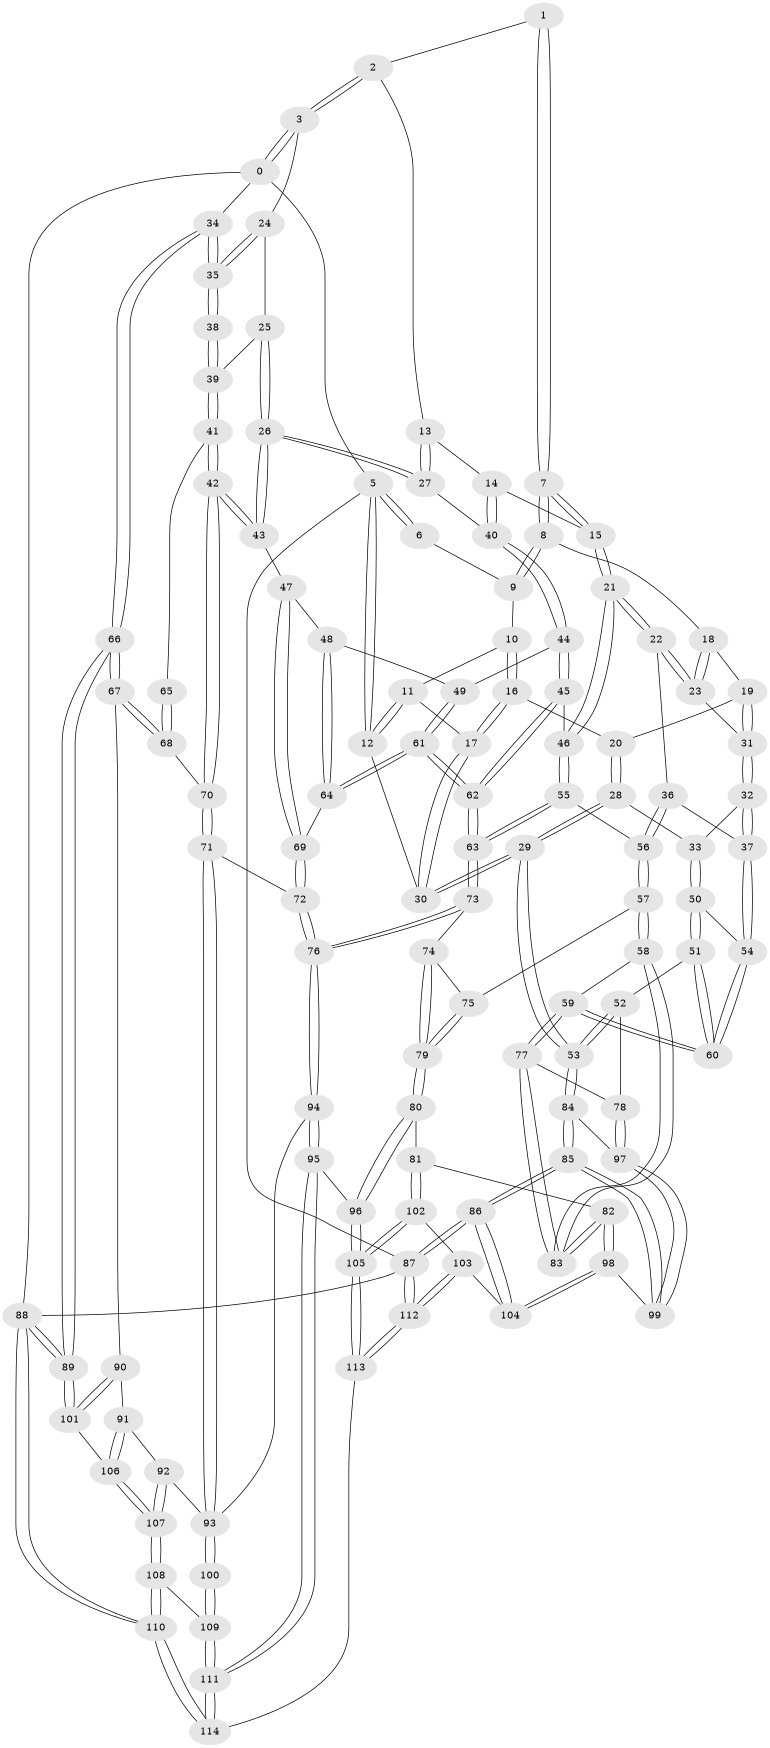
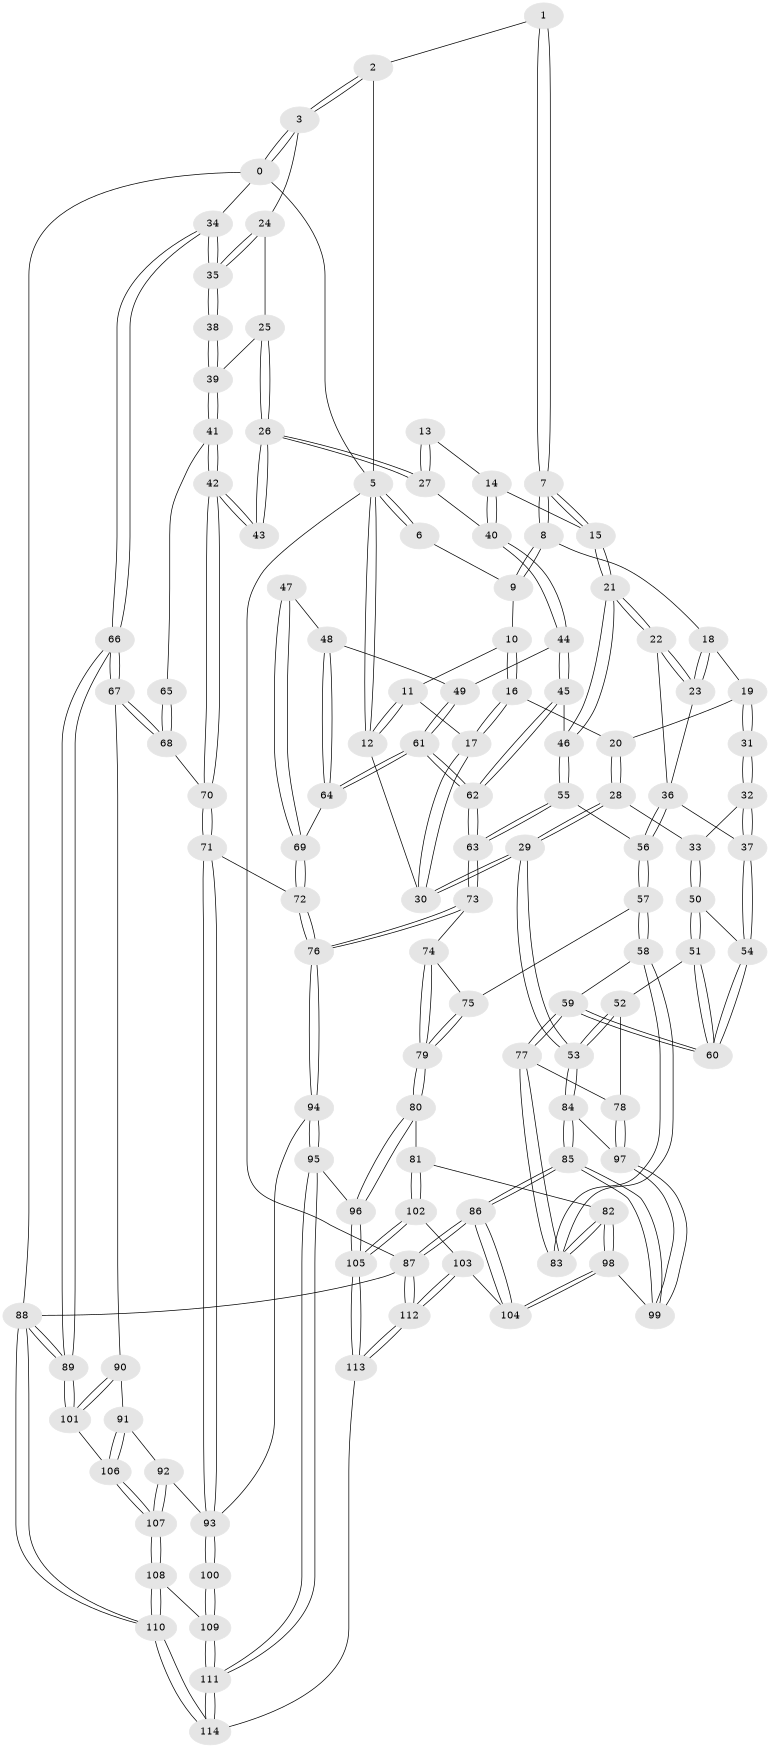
edge "2" -- "13": now "2" -- "5"
edge "43" -- "47": removed
edge "23" -- "31": now "23" -- "36"
